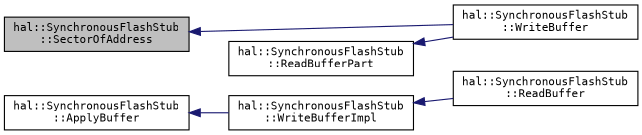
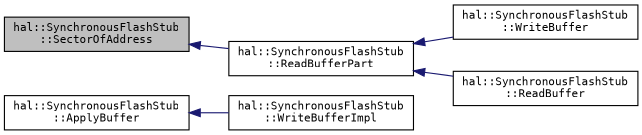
edge "hal::SynchronousFlashStub ::WriteBuffer" -> "hal::SynchronousFlashStub ::SectorOfAddress": now "hal::SynchronousFlashStub ::ReadBufferPart" -> "hal::SynchronousFlashStub ::SectorOfAddress"
edge "hal::SynchronousFlashStub ::ReadBuffer" -> "hal::SynchronousFlashStub ::WriteBufferImpl": now "hal::SynchronousFlashStub ::ReadBuffer" -> "hal::SynchronousFlashStub ::ReadBufferPart"
